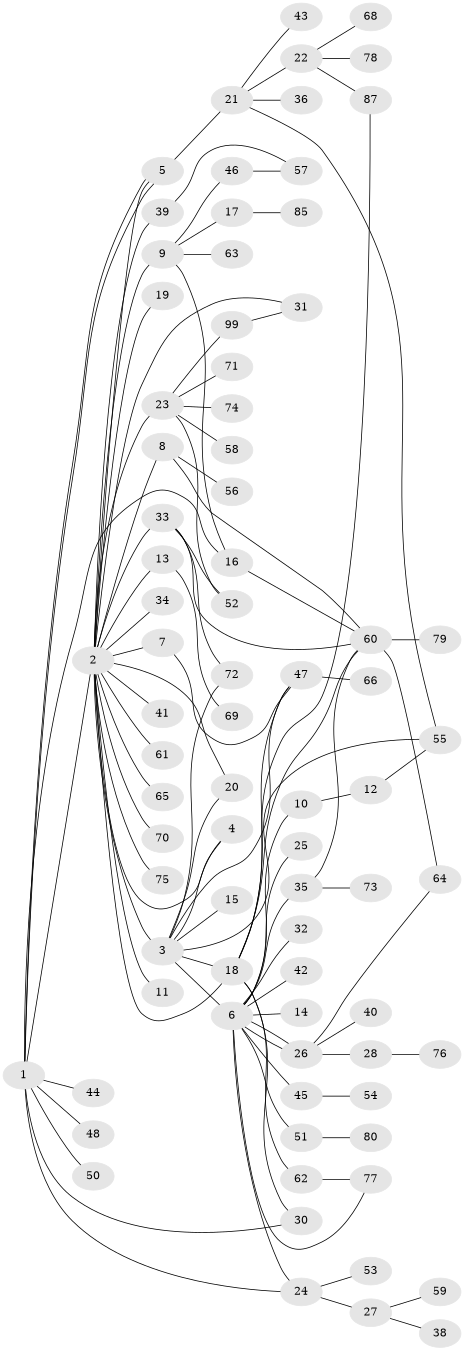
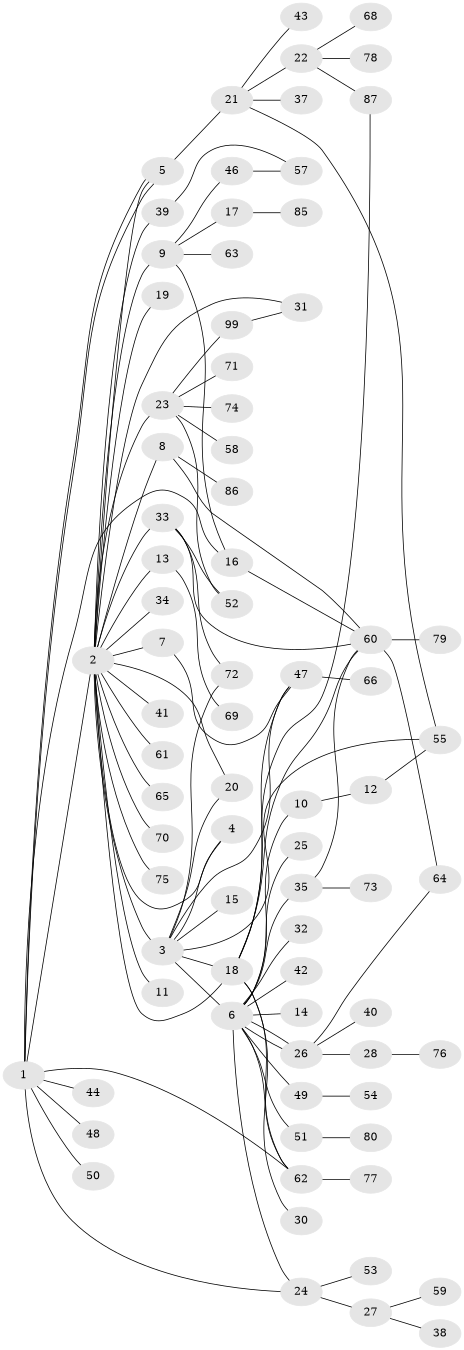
node "36": label "36" -> "37"
node "56": label "56" -> "86"
node "45": label "45" -> "49"
edge "1" -- "30": now "1" -- "62"
edge "6" -- "77": now "6" -- "62"
